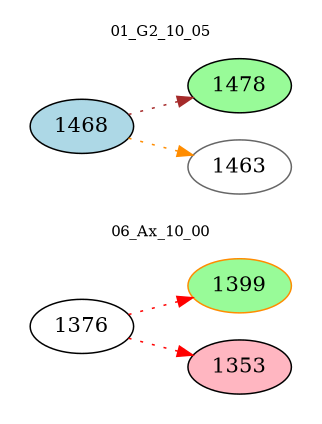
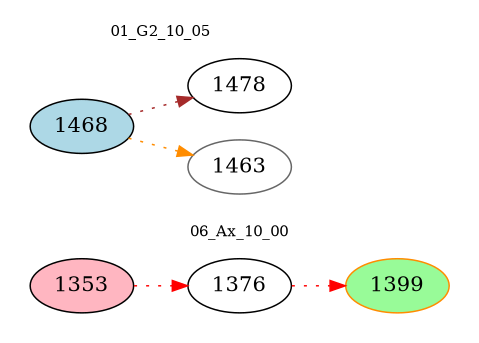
node "1478": fillcolor palegreen -> white
edge "1376" -> "1353": reversed
